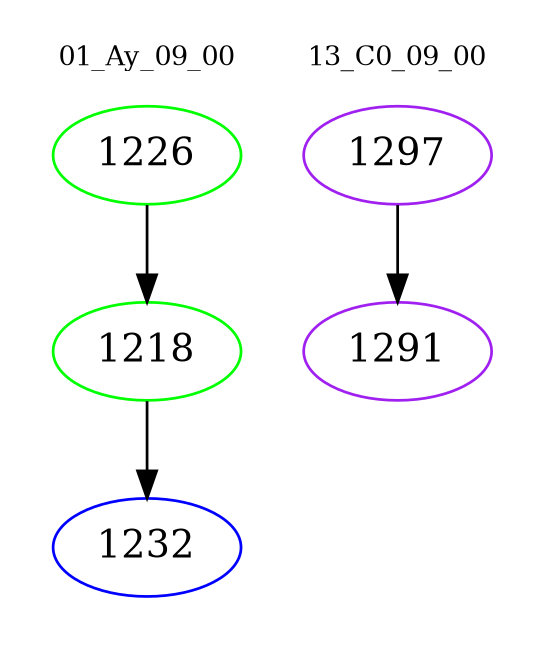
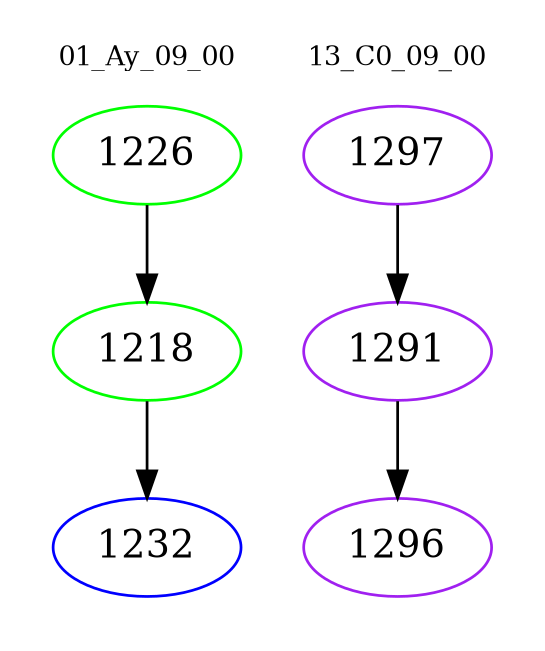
node "1296": added
